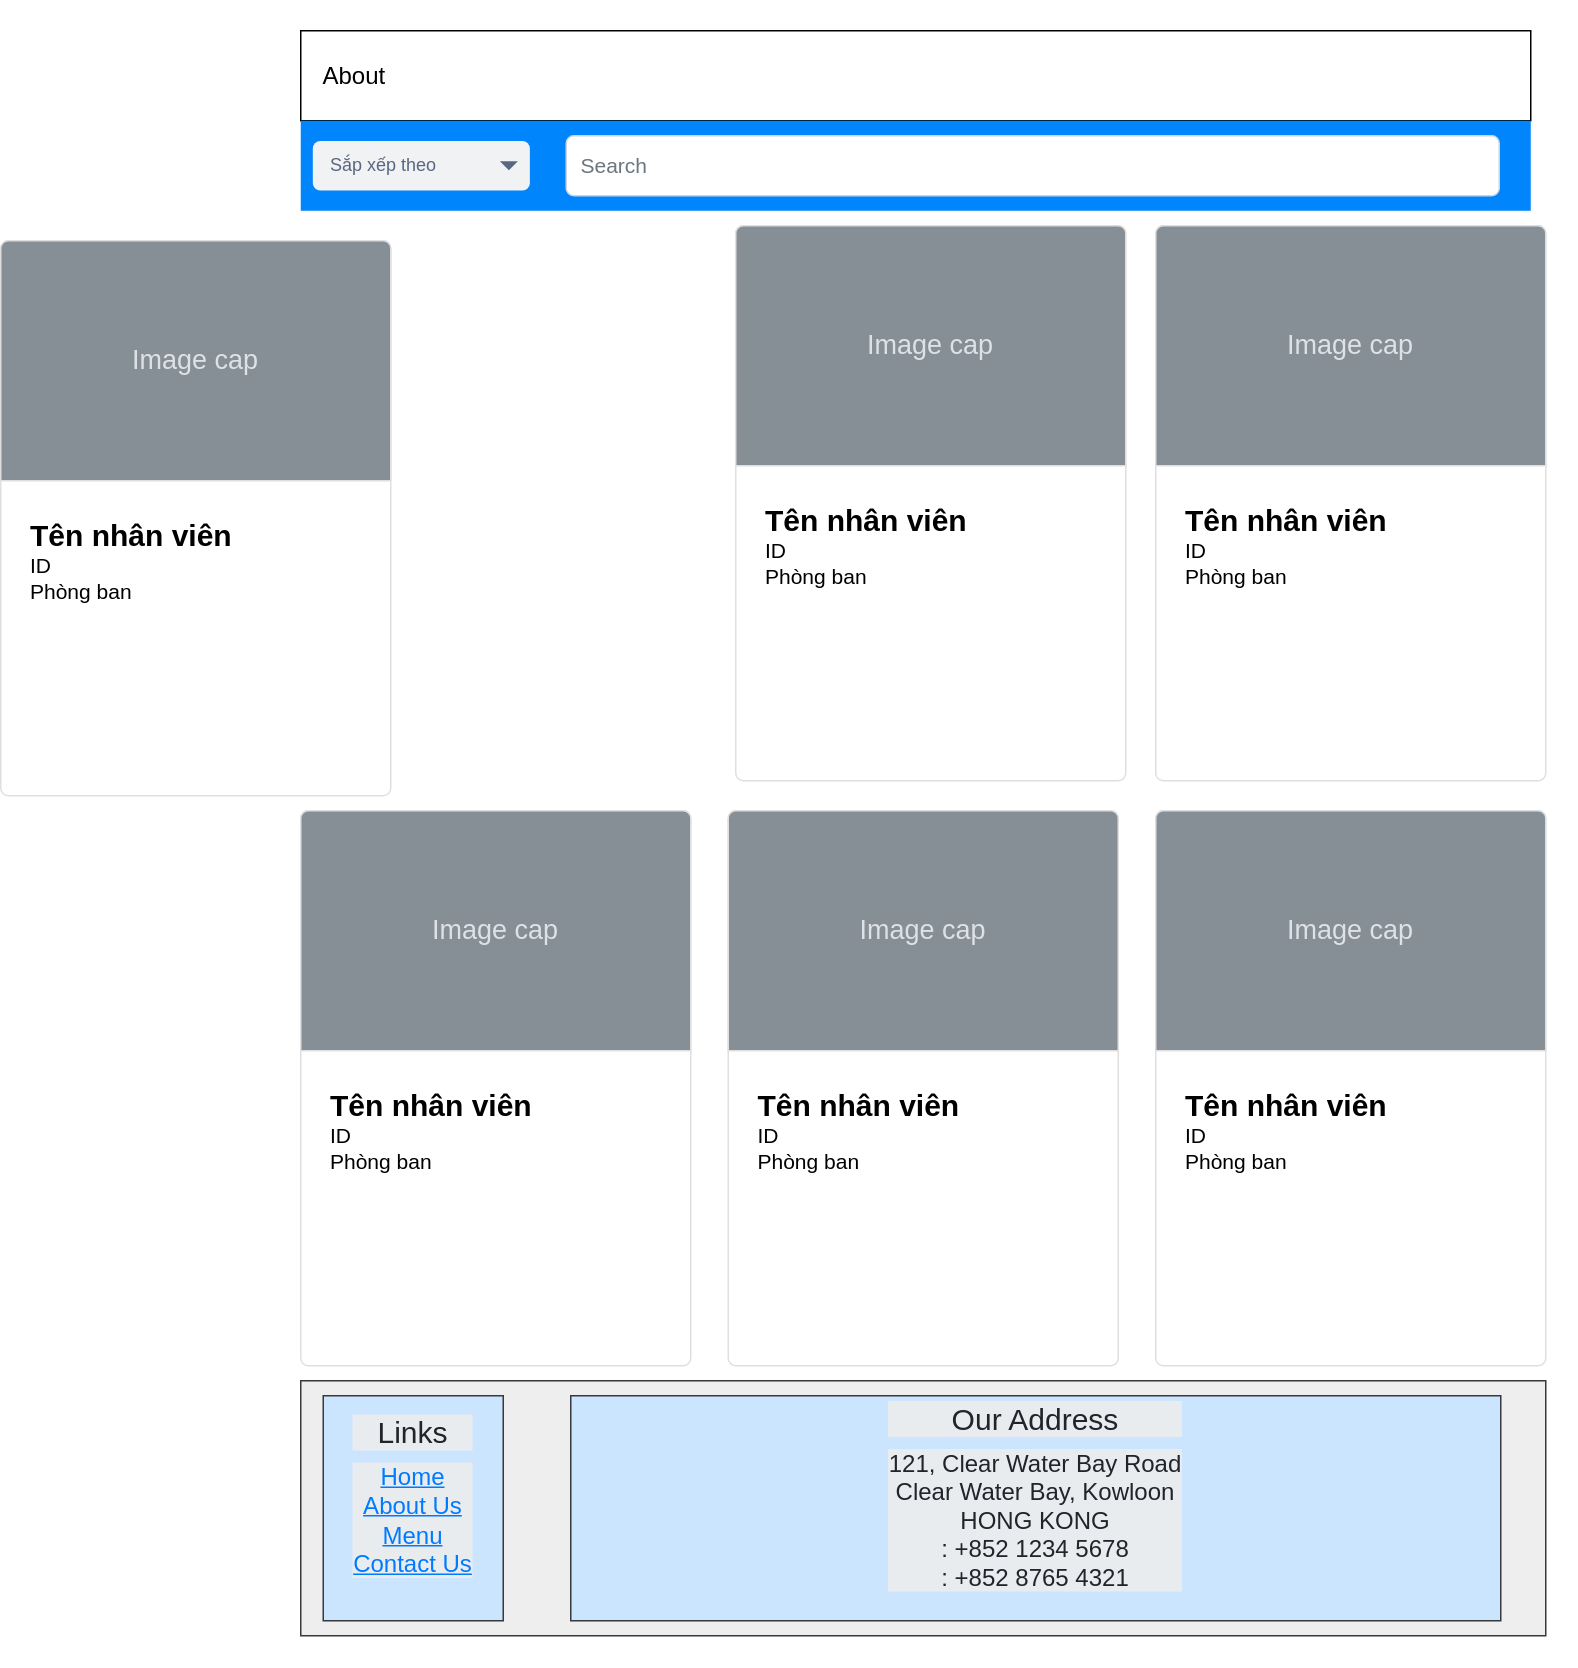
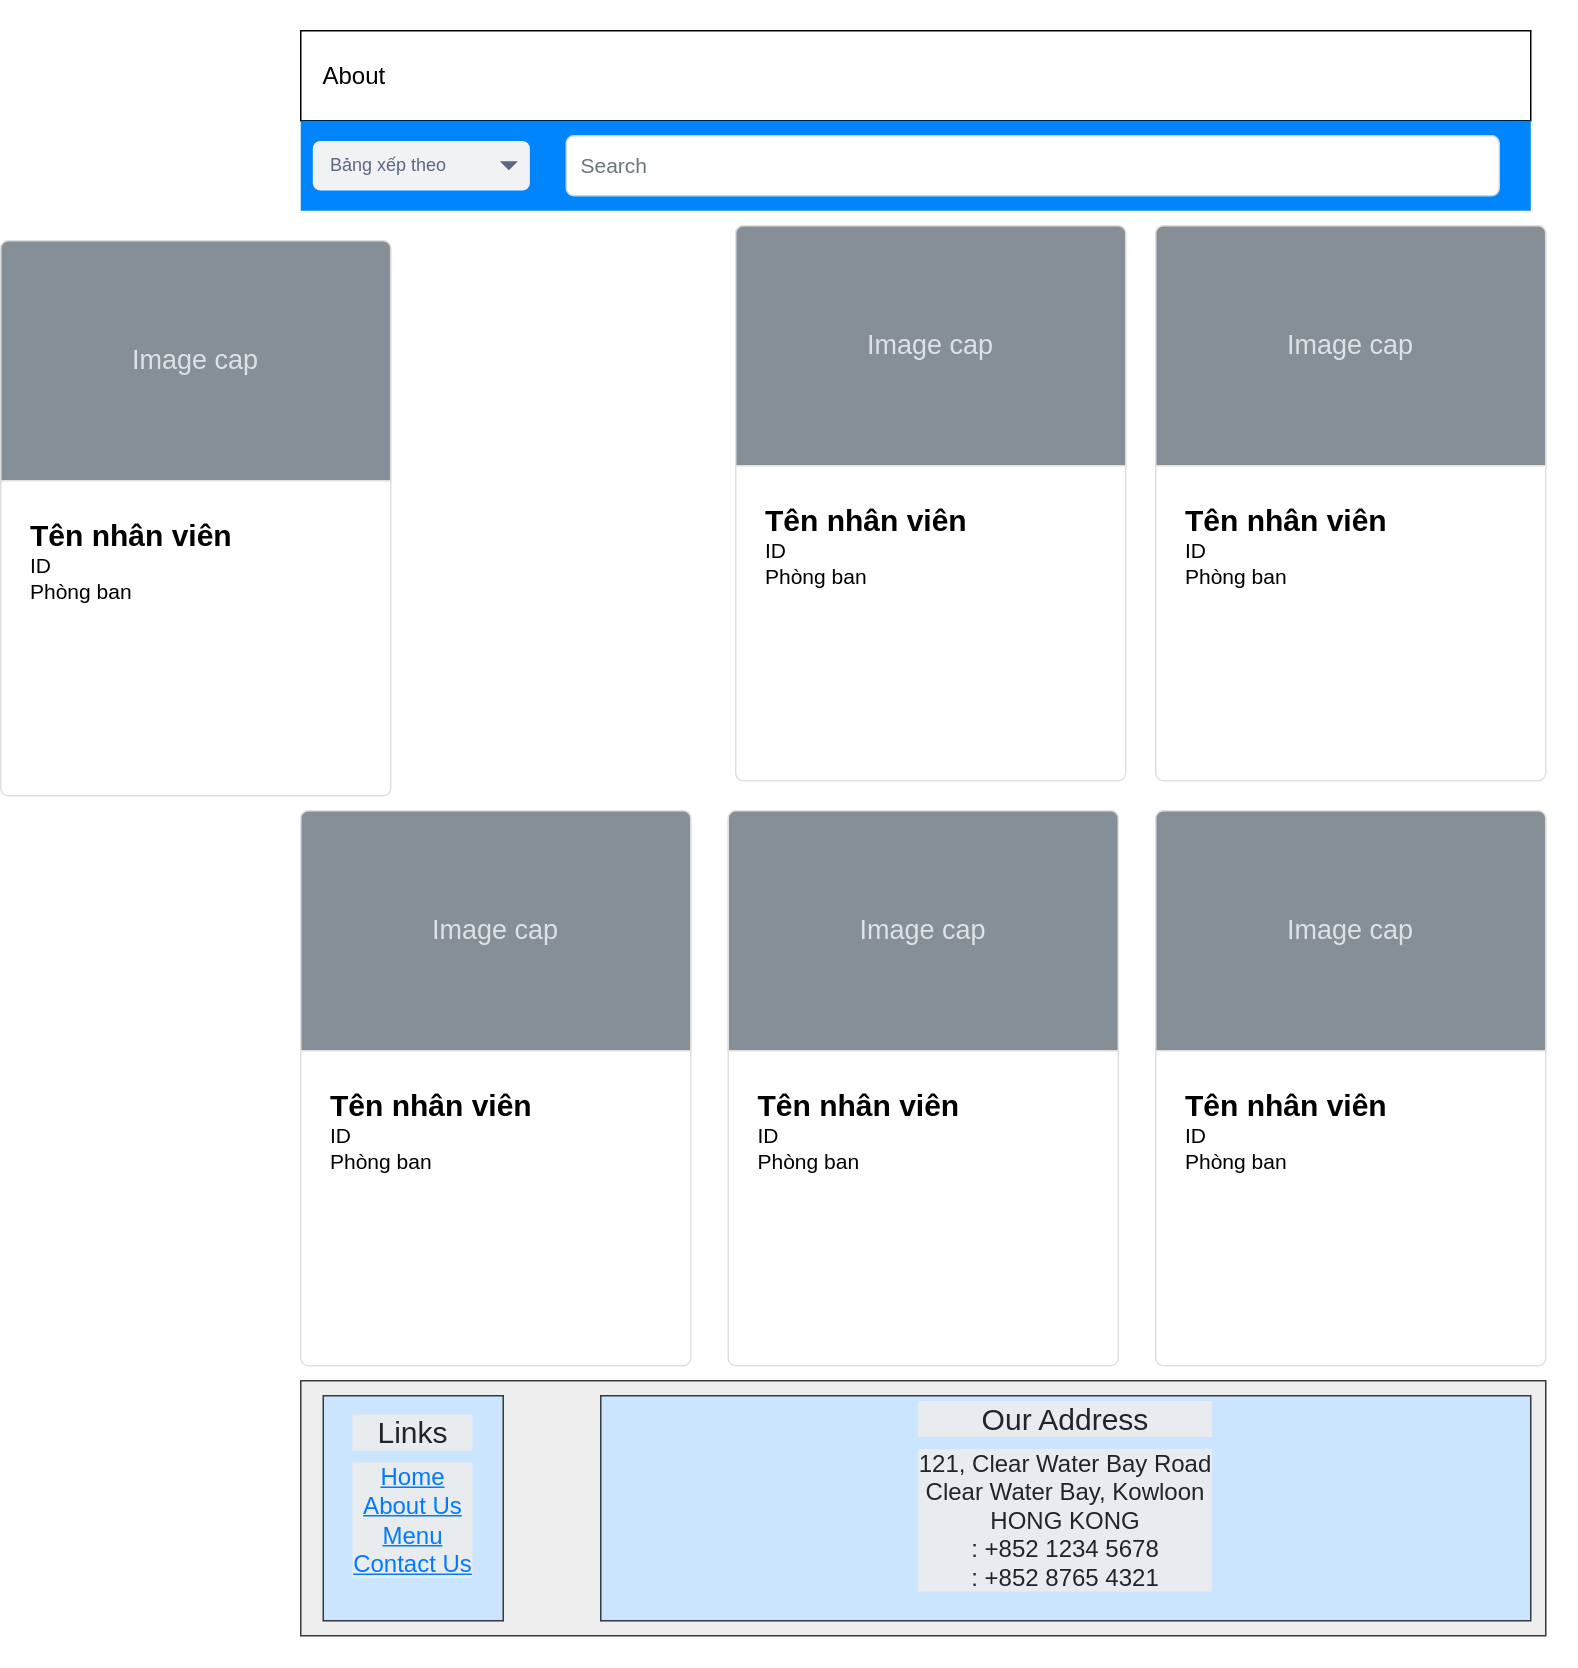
node "Sắp xếp theo": label "Sắp xếp theo" -> "Bảng xếp theo"
node "Our Address121, Clear Water Bay RoadClear Water Bay, KowloonHONG KONG: +852 1234 5678: +852 8765 4321": moved (1036, 1508) -> (1066, 1508)
